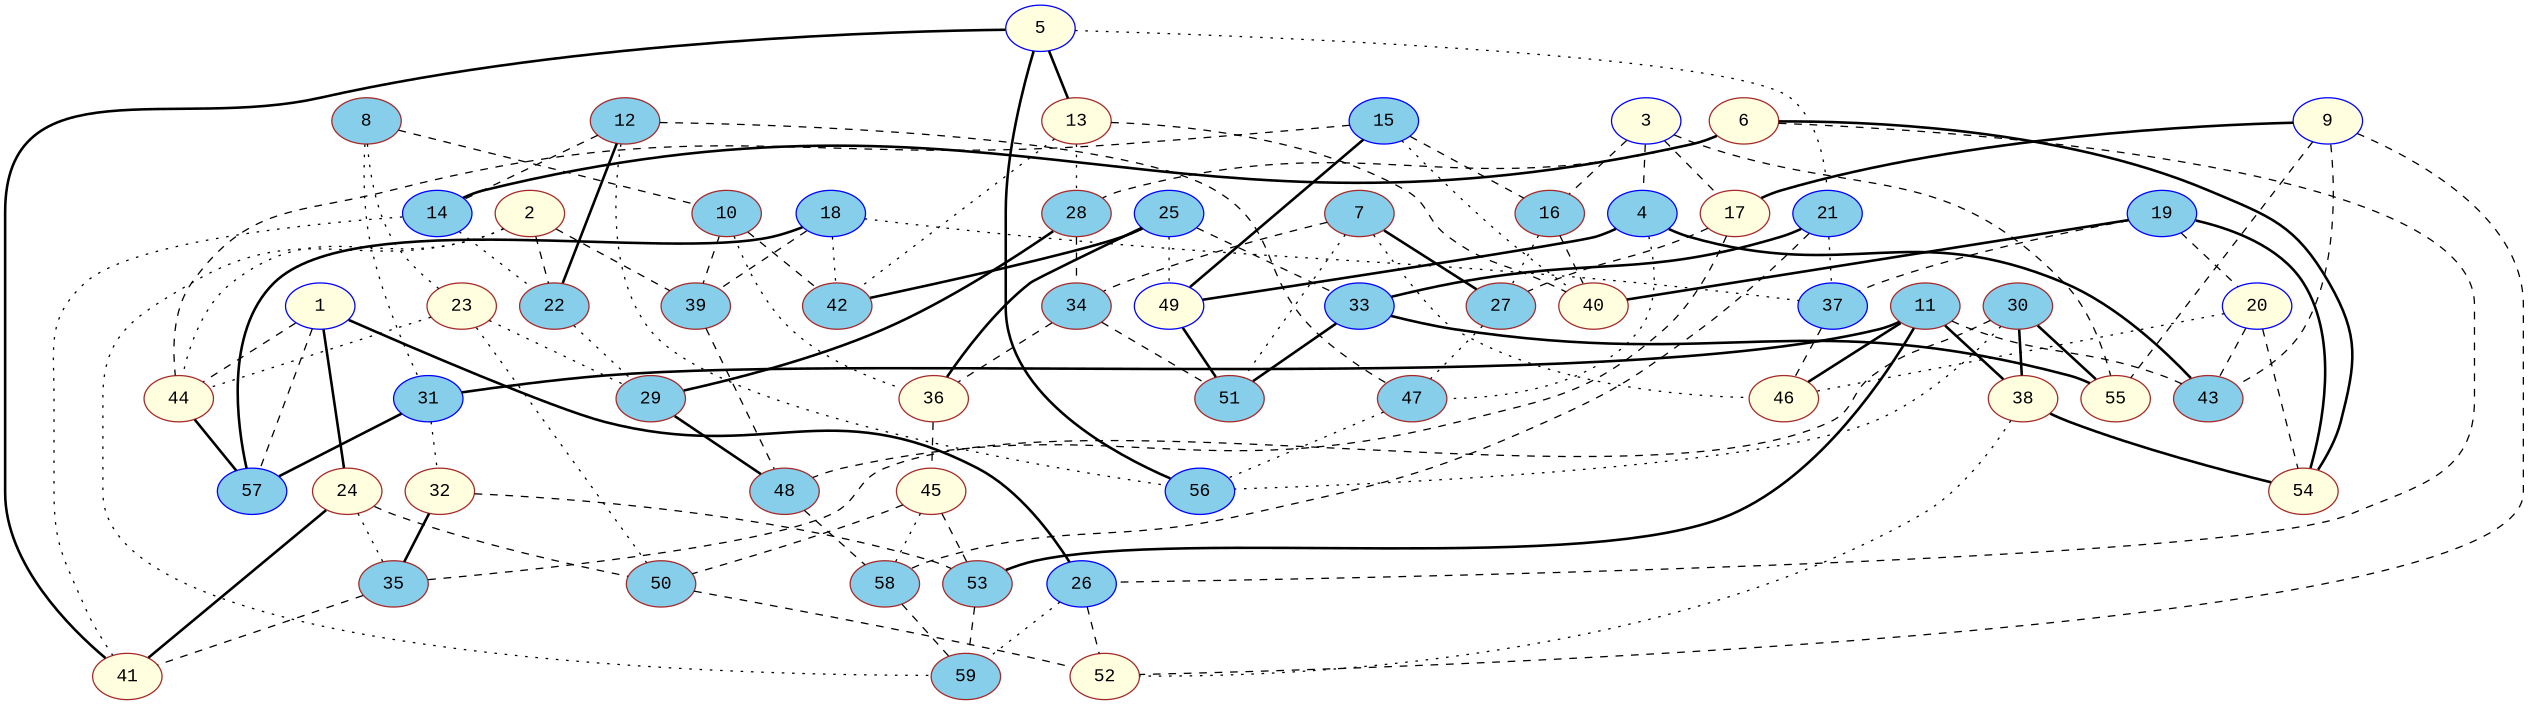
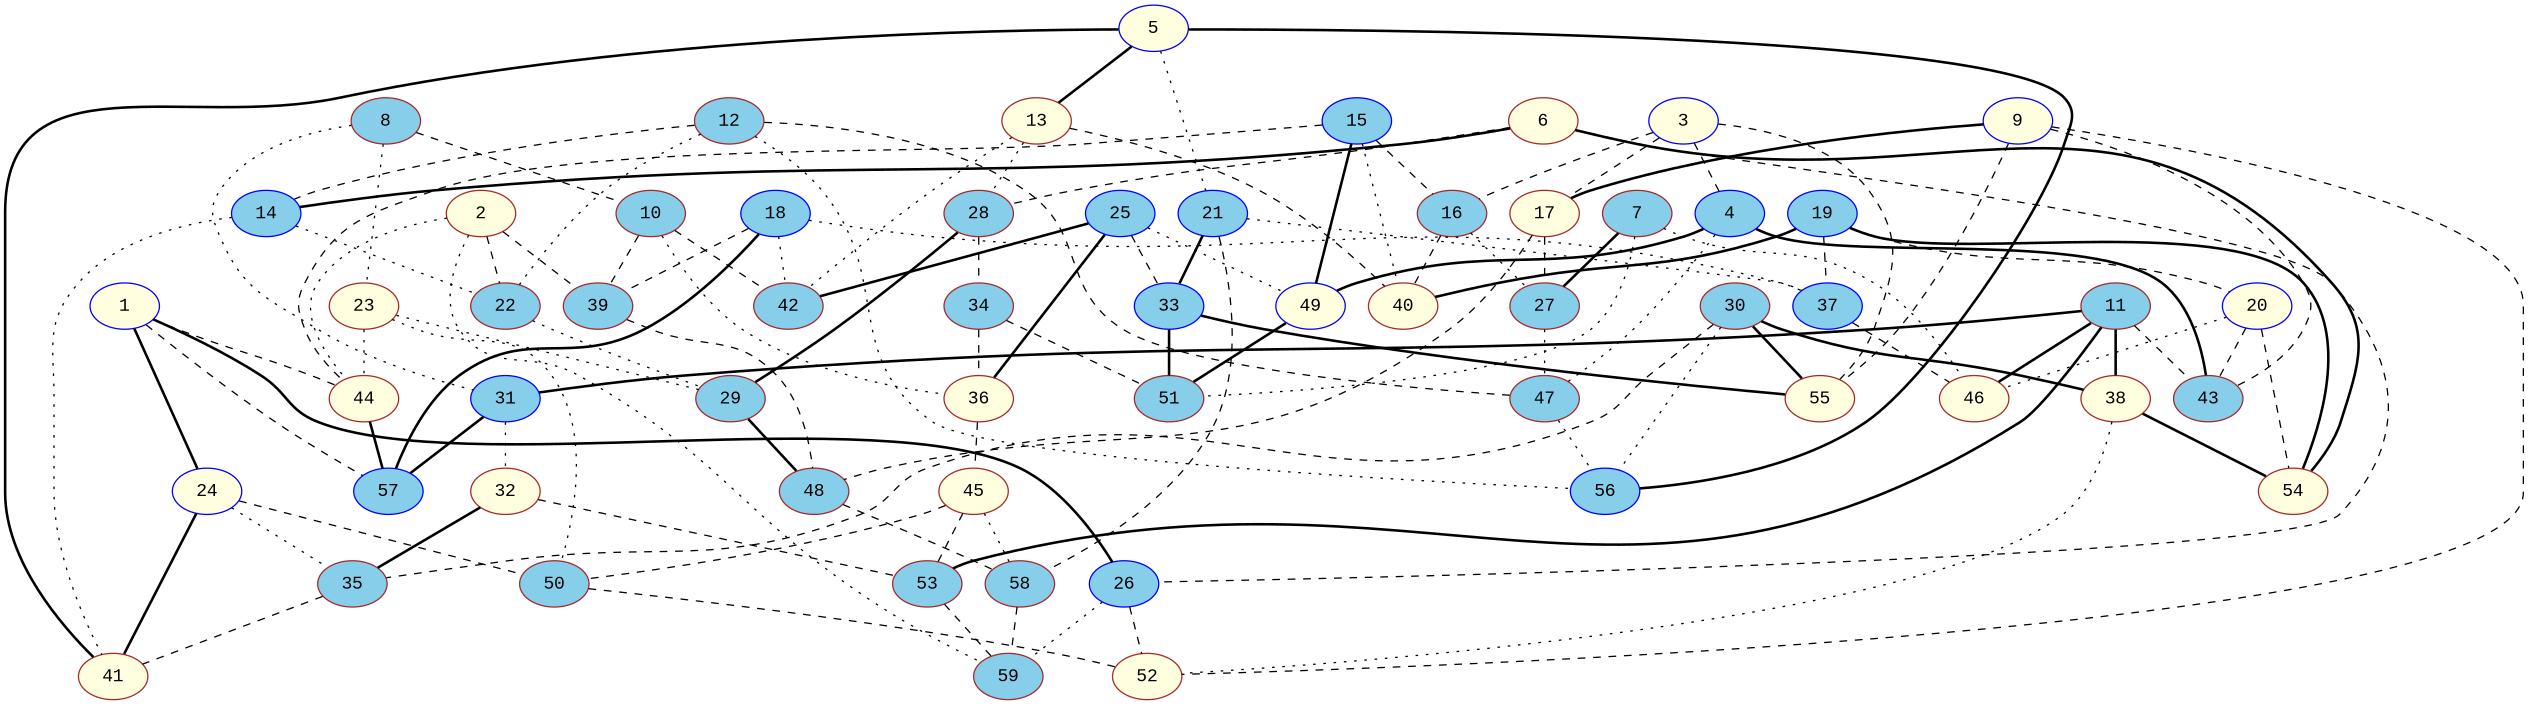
edge "12" -- "22": style bold -> dotted
edge "7" -- "34": removed
node "24": color brown -> blue
